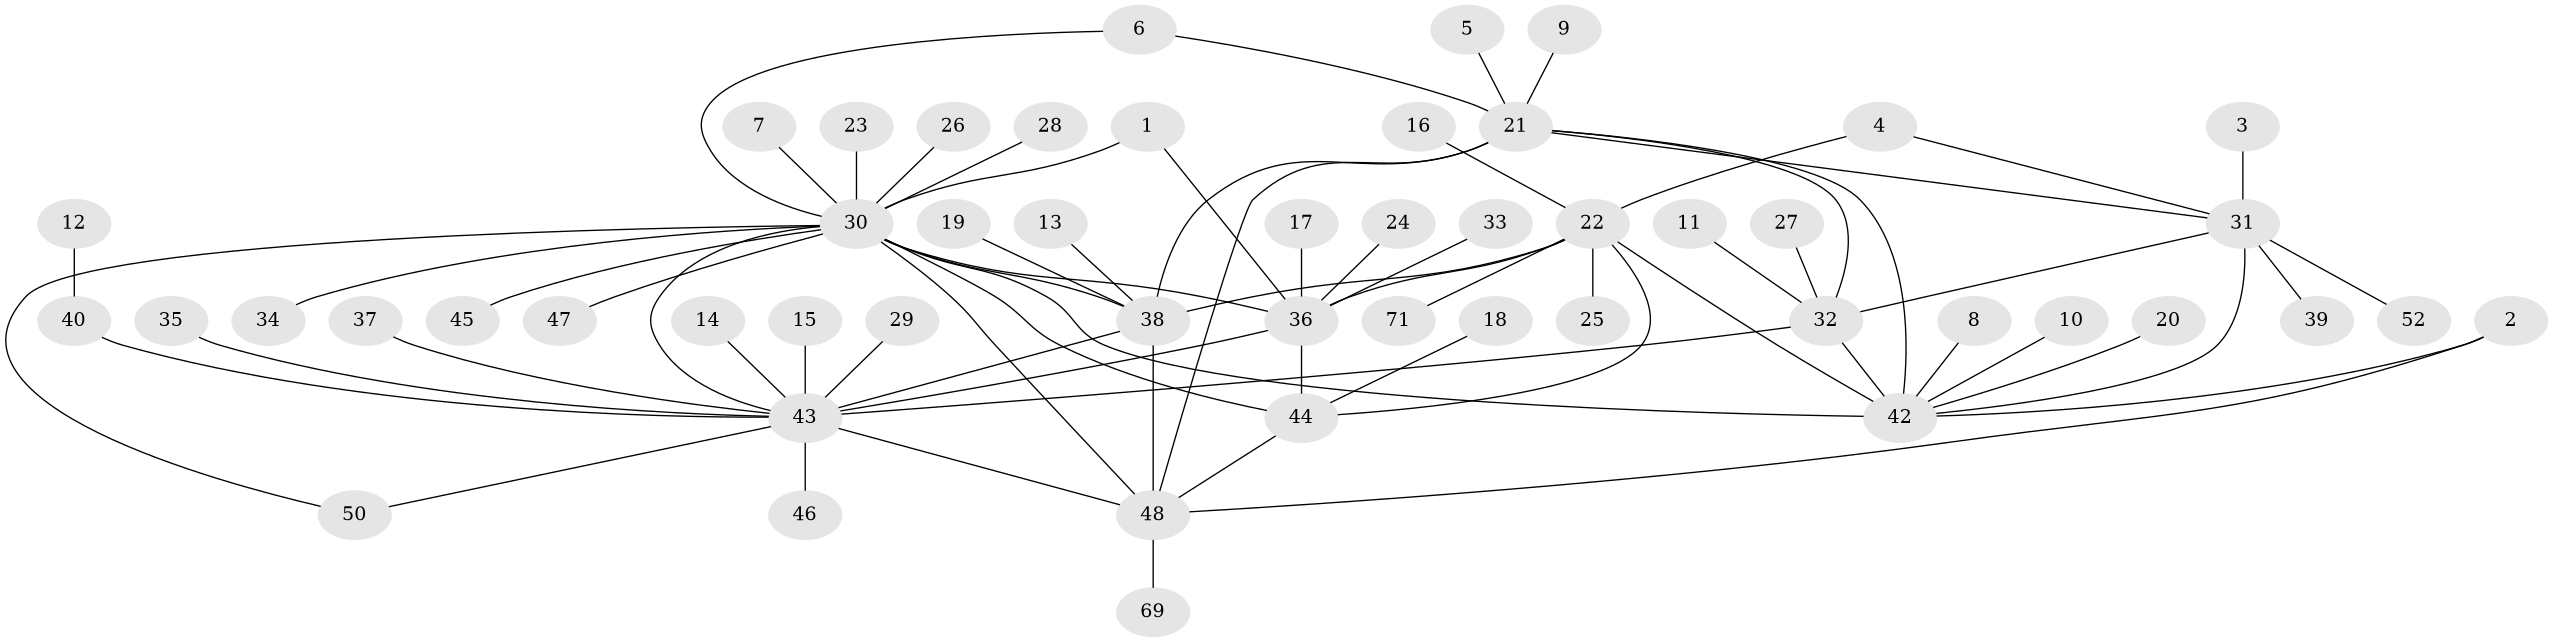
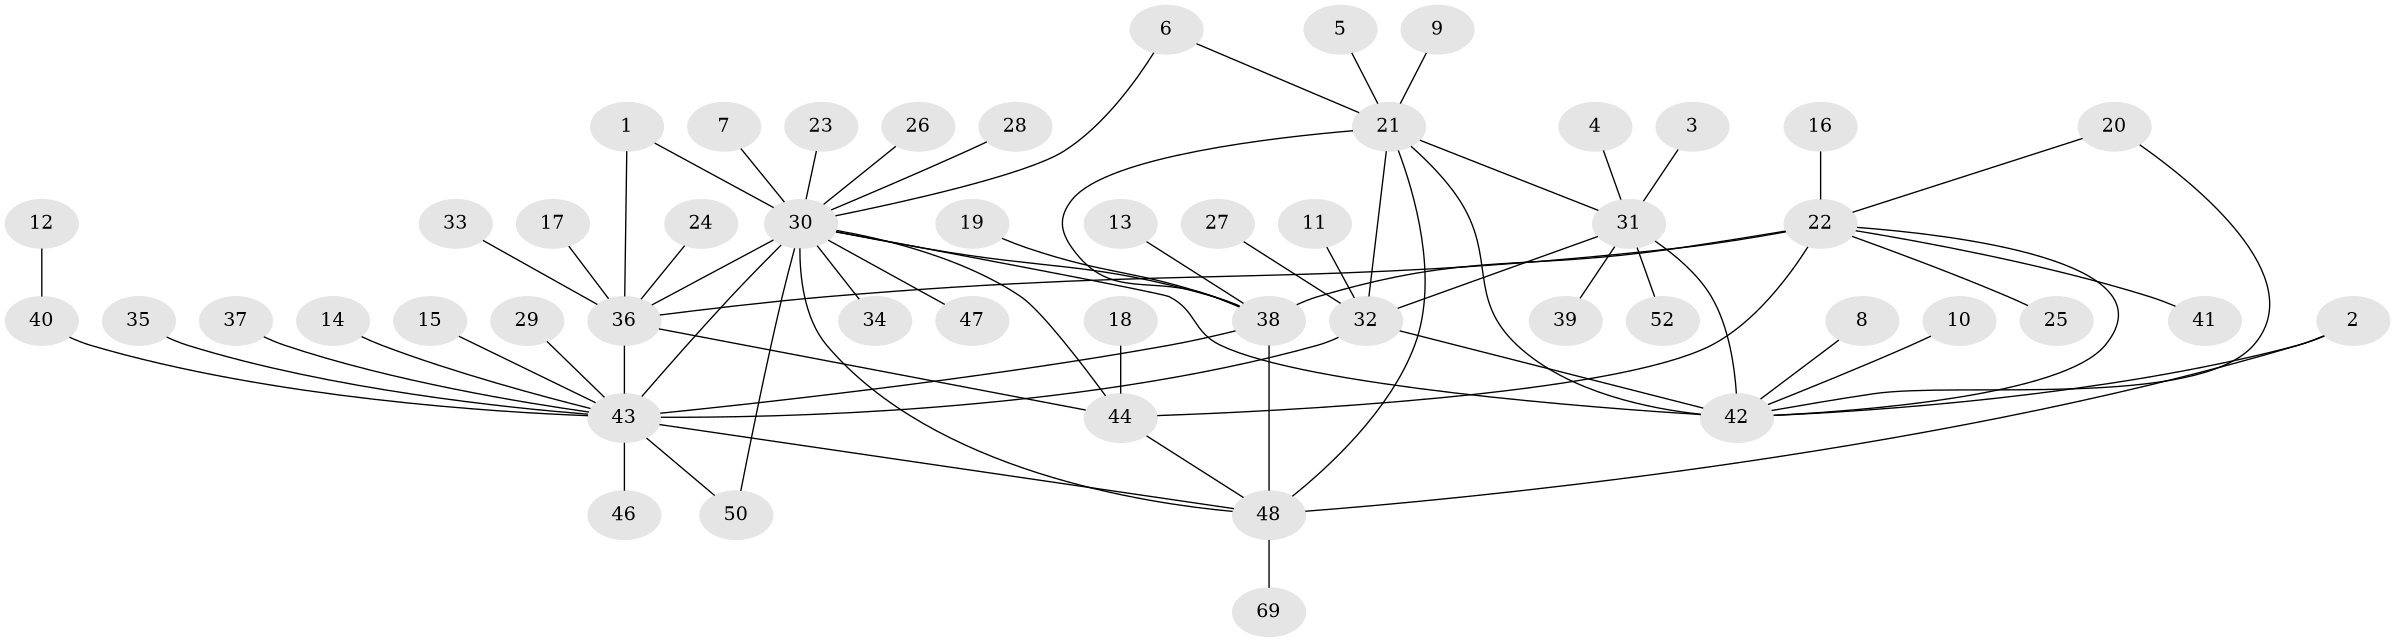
edge "4" -- "22": now "20" -- "22"
node "45": removed
node "71": label "71" -> "41"
